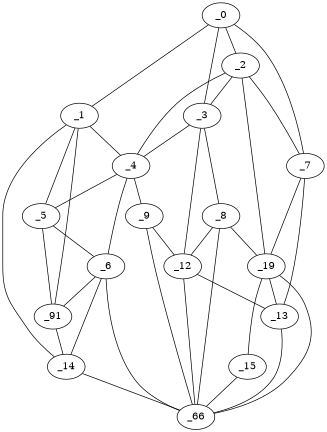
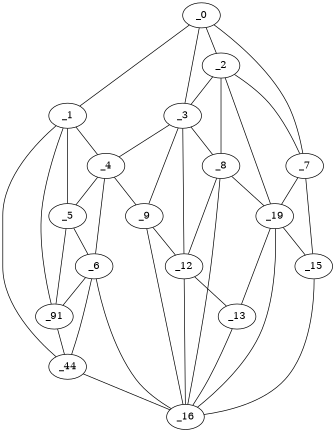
edge "_2" -- "_4": now "_2" -- "_8"
edge "_3" -- "_9": added
edge "_7" -- "_13": now "_7" -- "_15"
node "_14": label "_14" -> "_44"
node "_66": label "_66" -> "_16"
